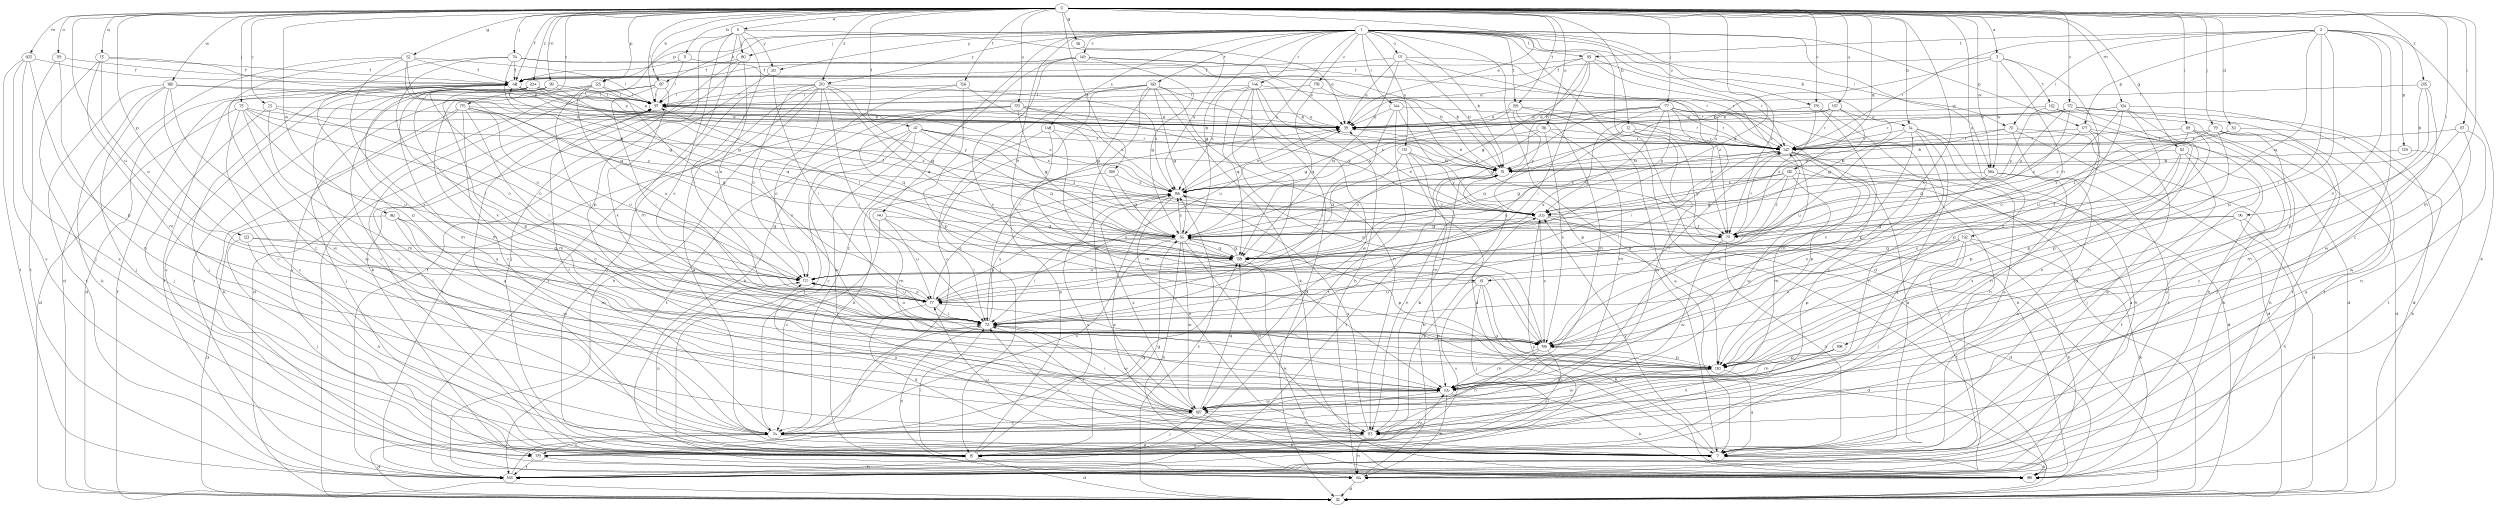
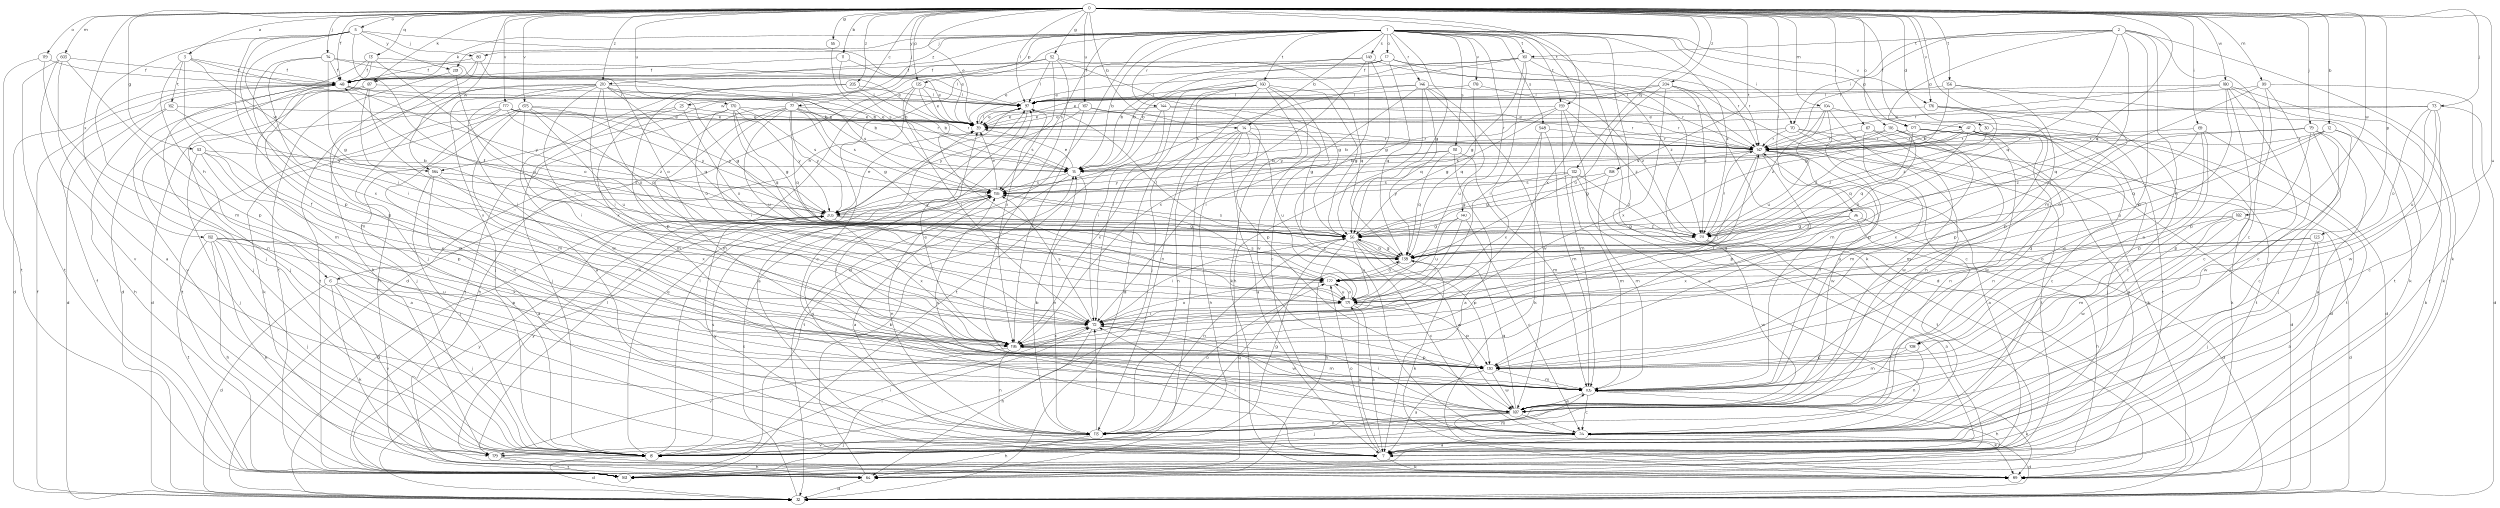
node "175": label "175" -> "675"
node "148": label "148" -> "548"
edge "167" -> "15": now "167" -> "195"
node "129": removed
edge "69" -> "7": now "69" -> "108"
